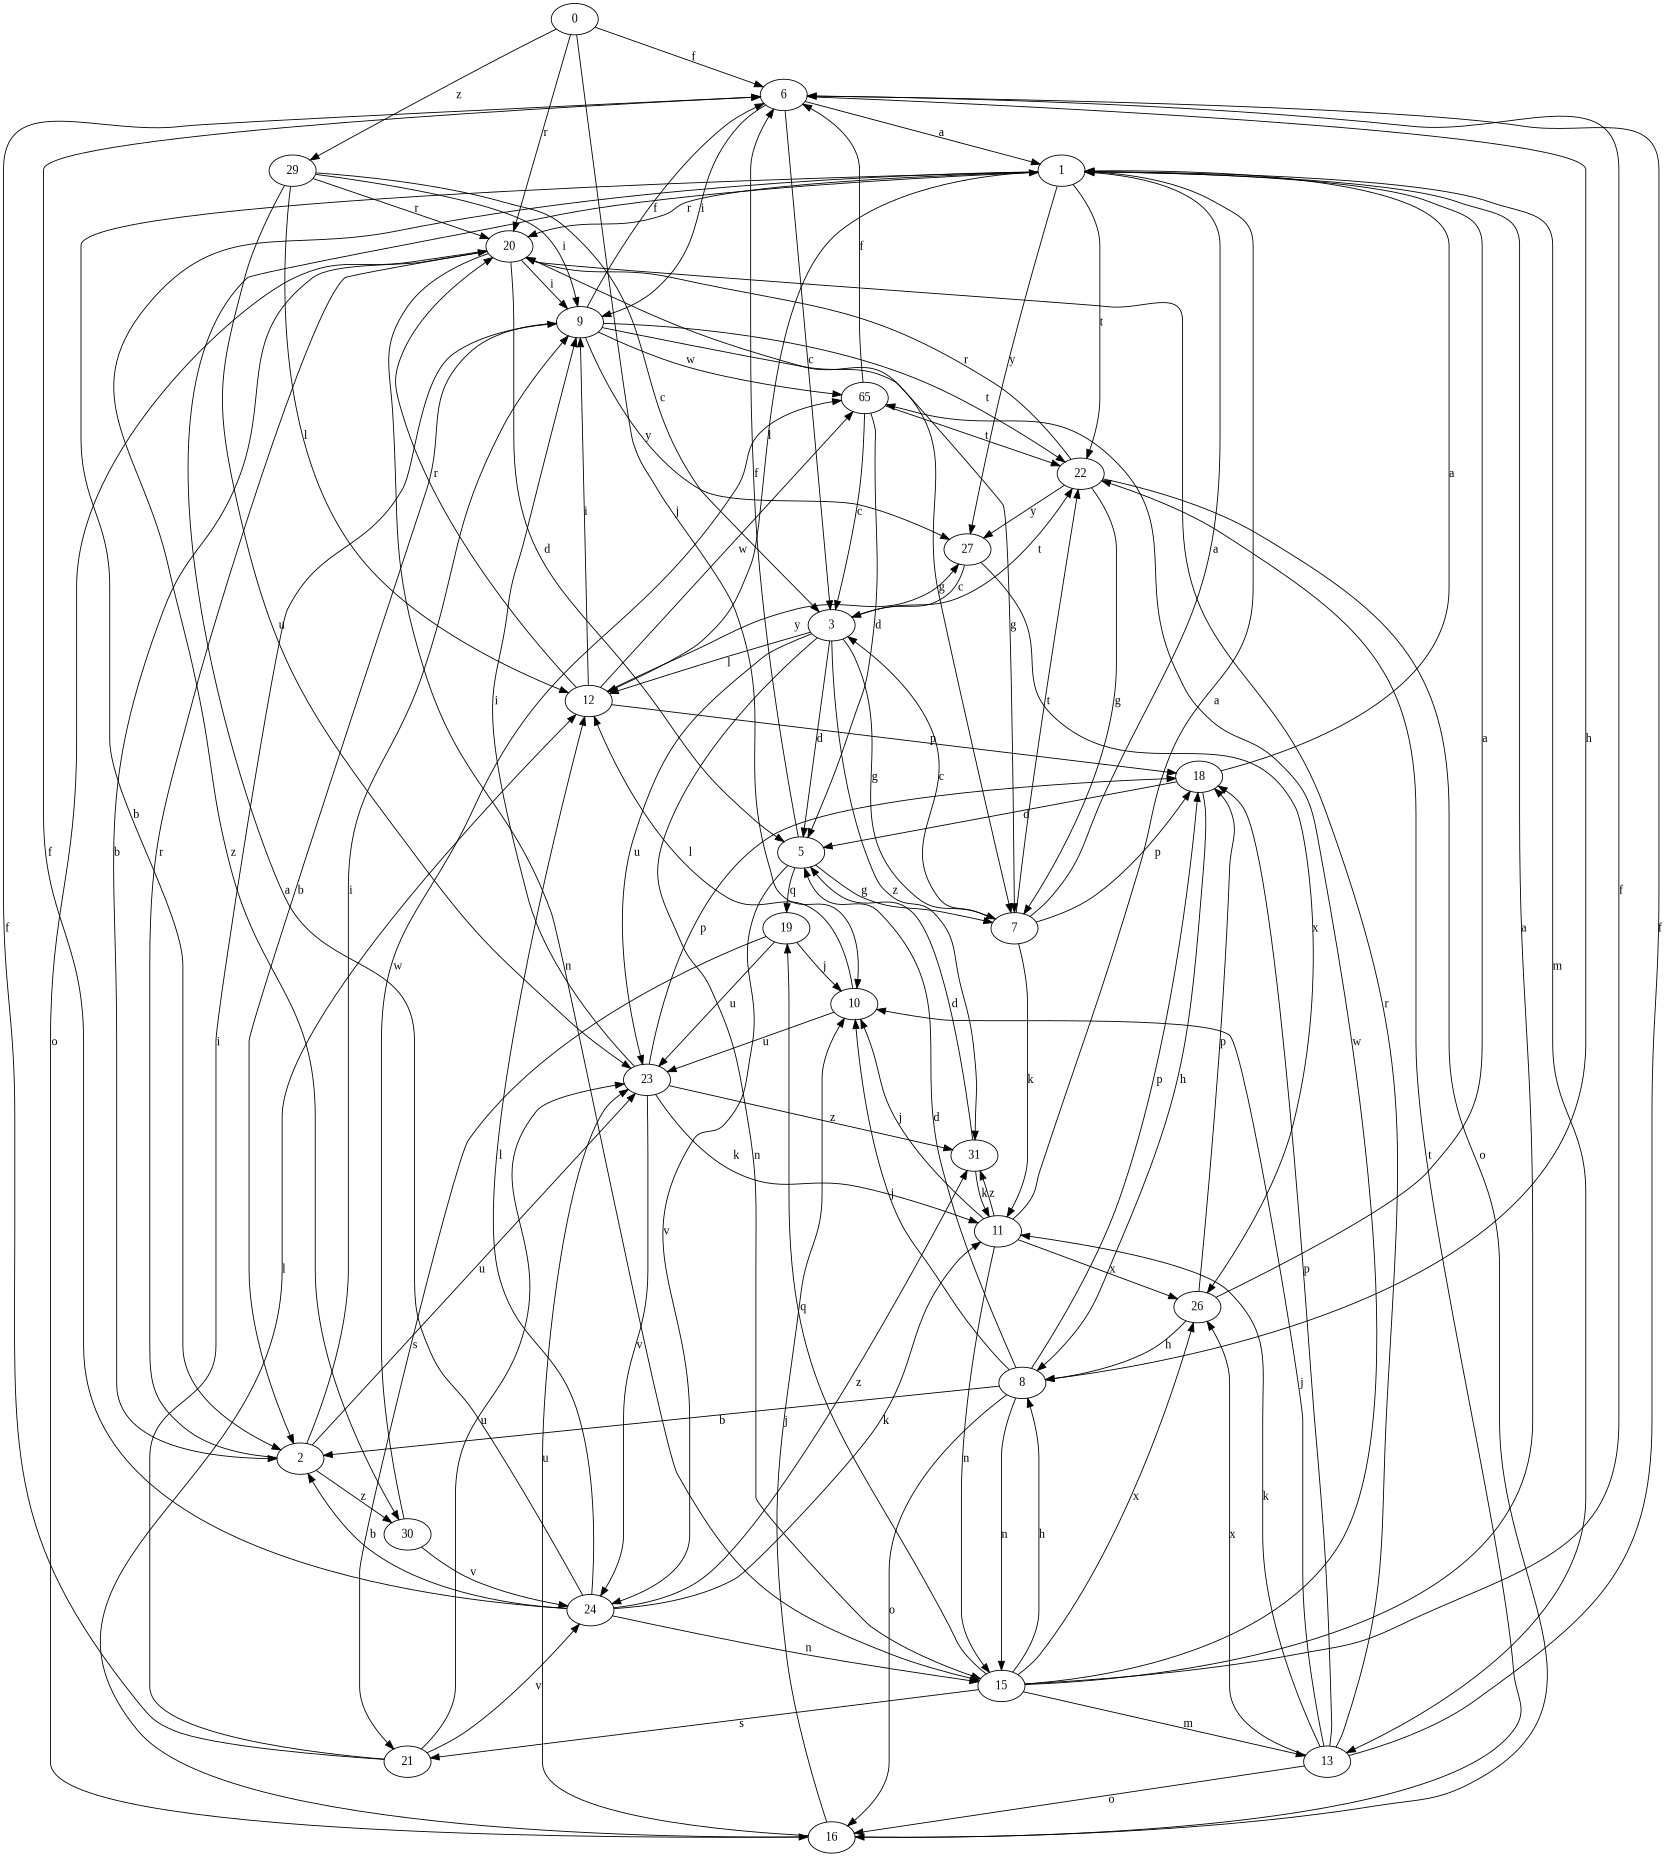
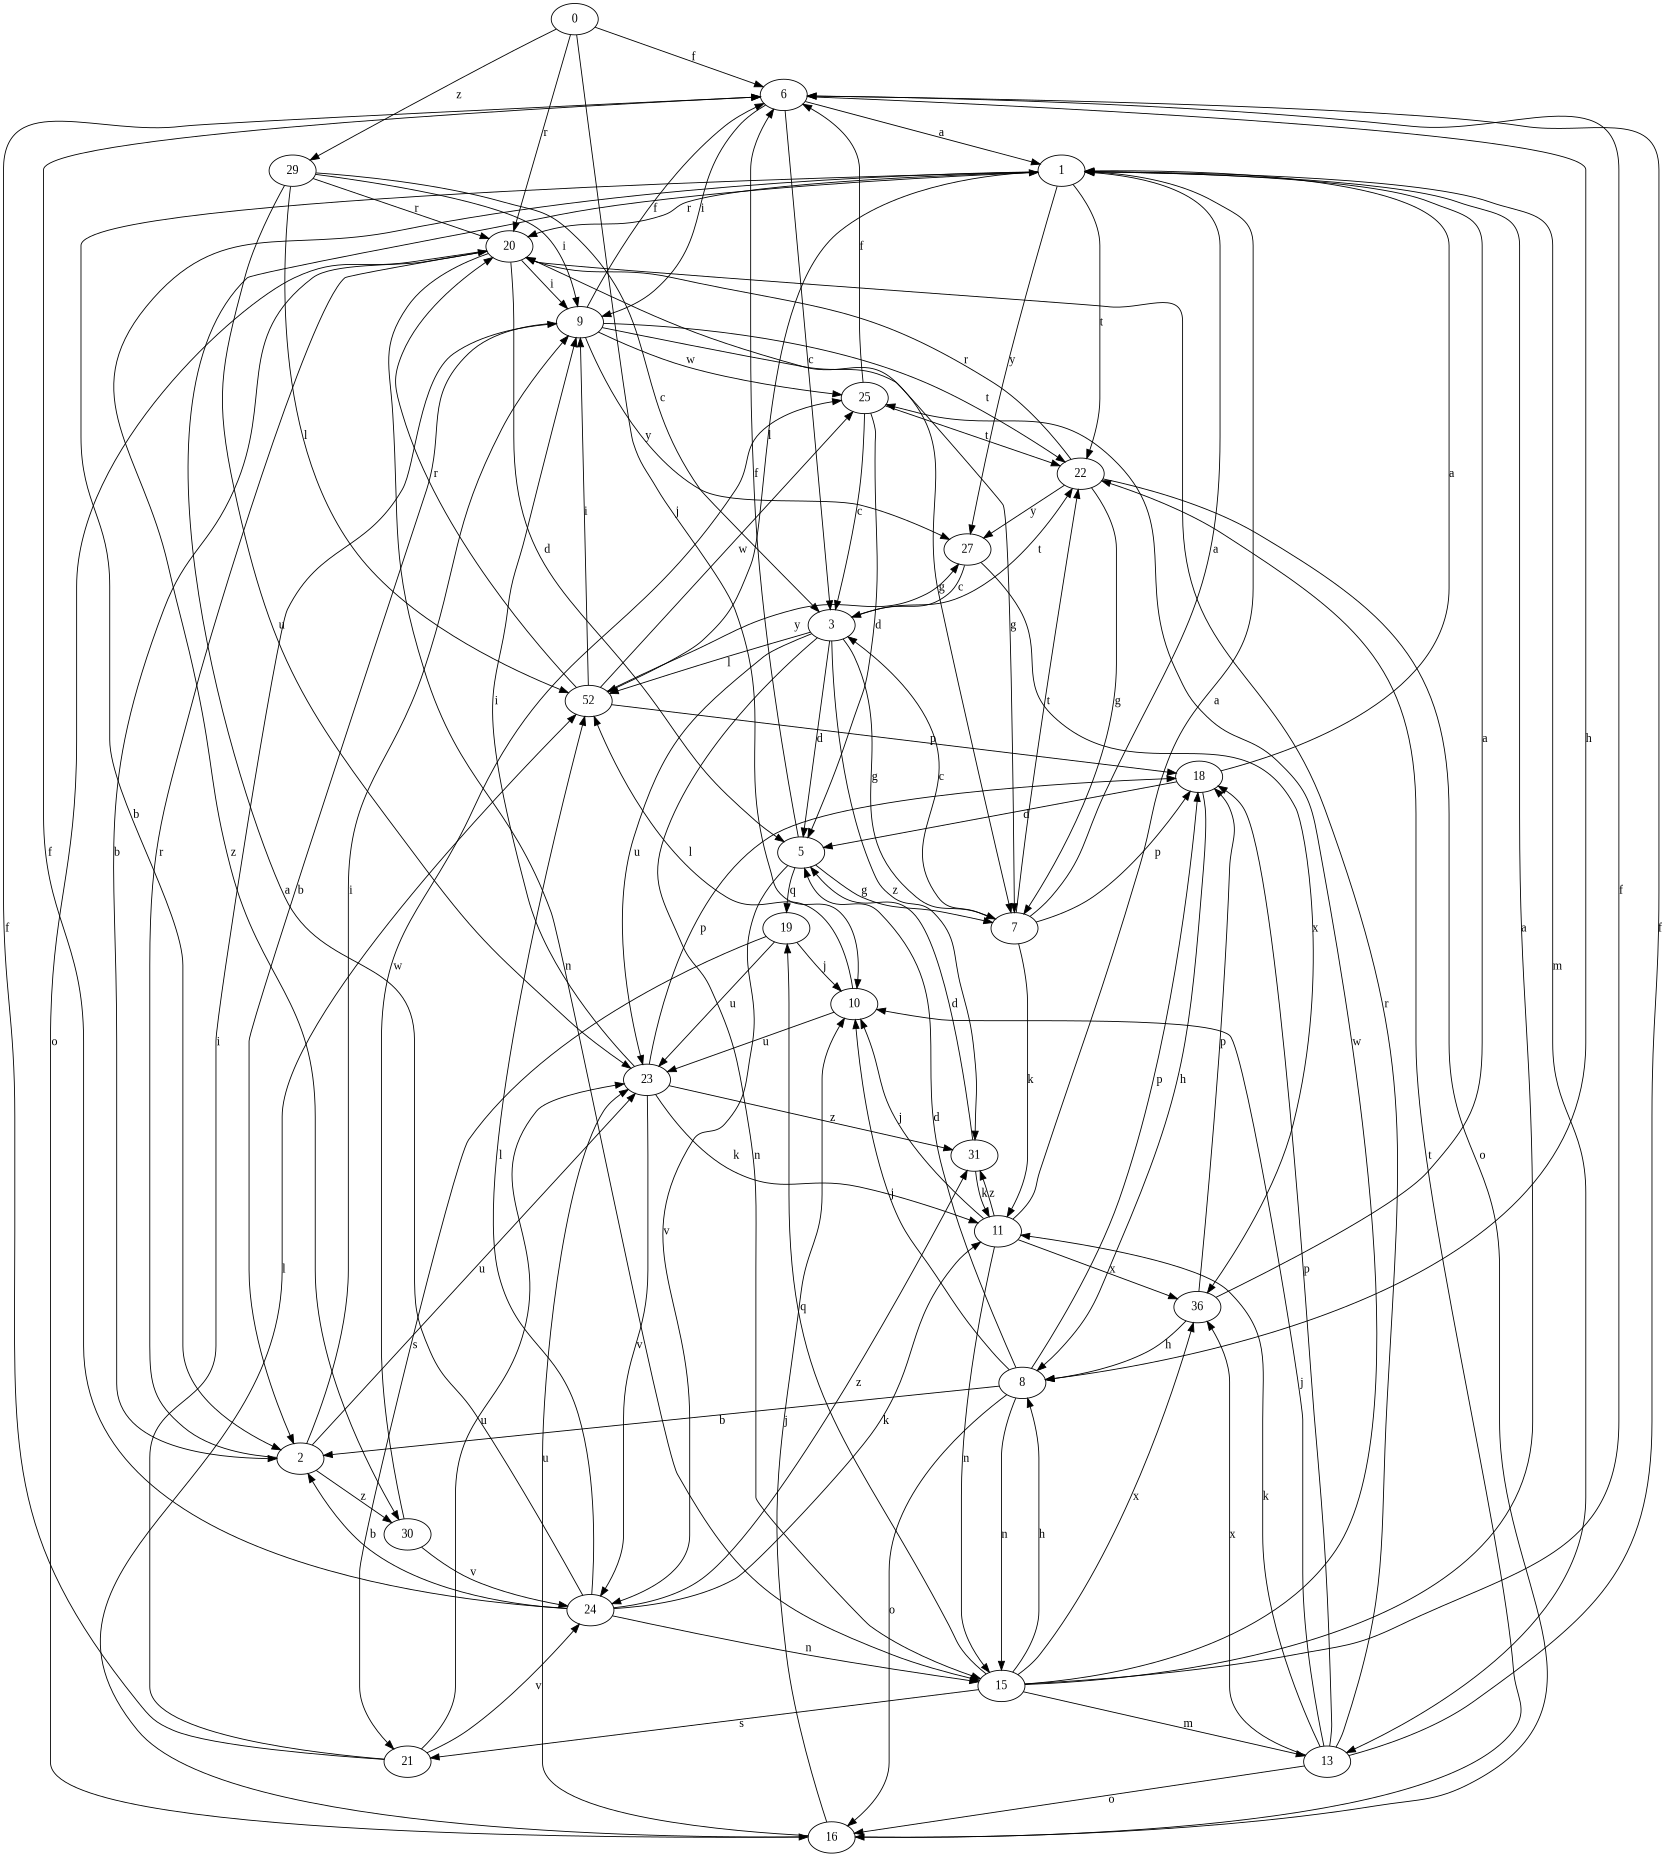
node "65": label "65" -> "25"
node "12": label "12" -> "52"
node "26": label "26" -> "36"
